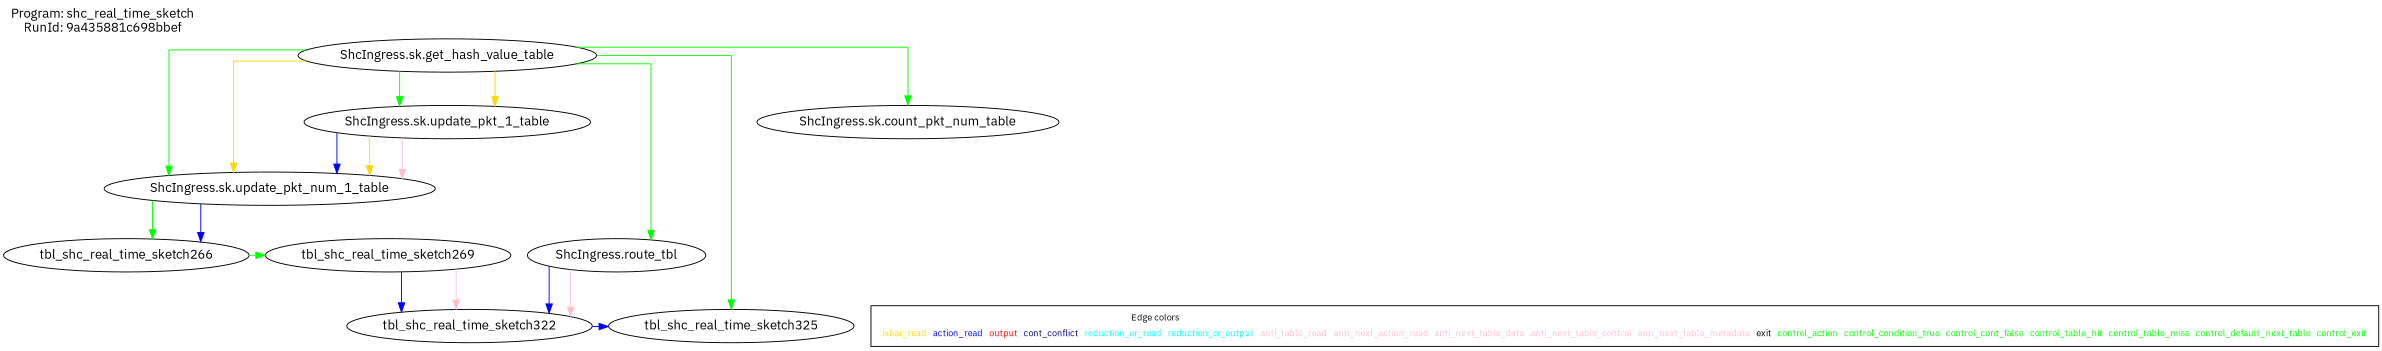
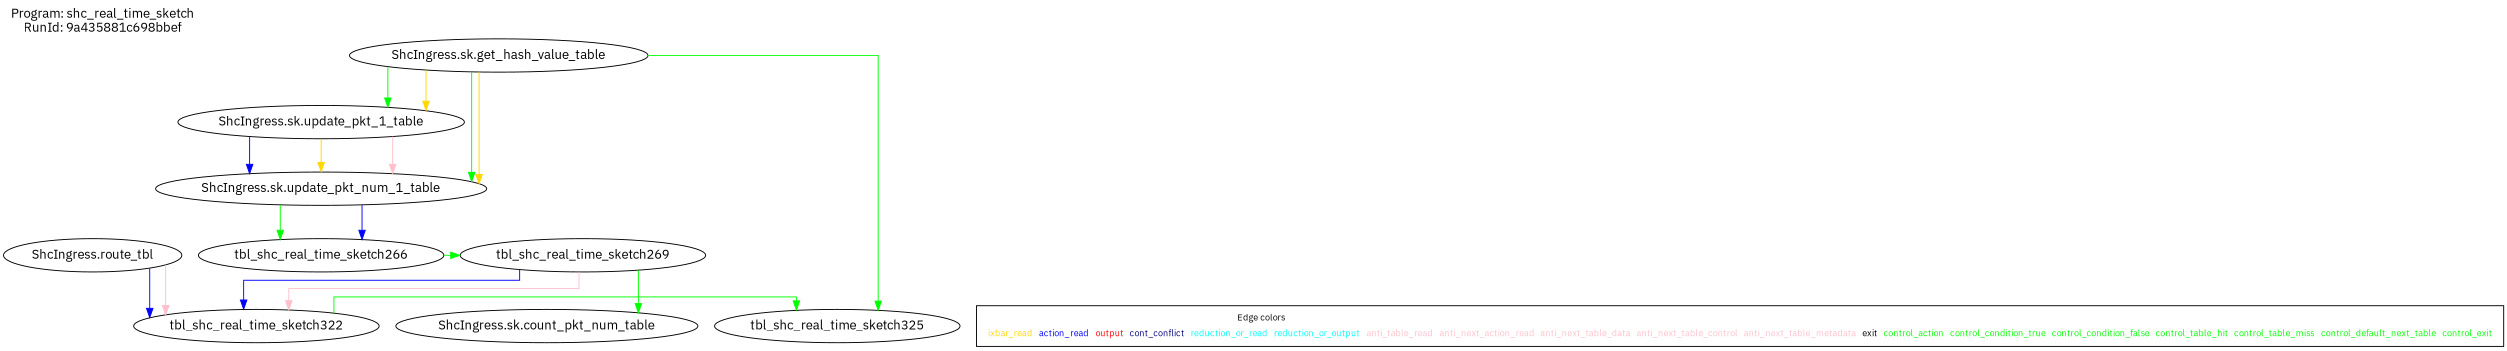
edge "ShcIngress.sk.get_hash_value_table" -> "ShcIngress.sk.count_pkt_num_table": now "tbl_shc_real_time_sketch269" -> "ShcIngress.sk.count_pkt_num_table"
edge "ShcIngress.sk.get_hash_value_table" -> "ShcIngress.route_tbl": removed
edge "tbl_shc_real_time_sketch322" -> "tbl_shc_real_time_sketch325": color blue -> green
node "Edge colors": text "control_cont_false" -> "control_condition_false"
